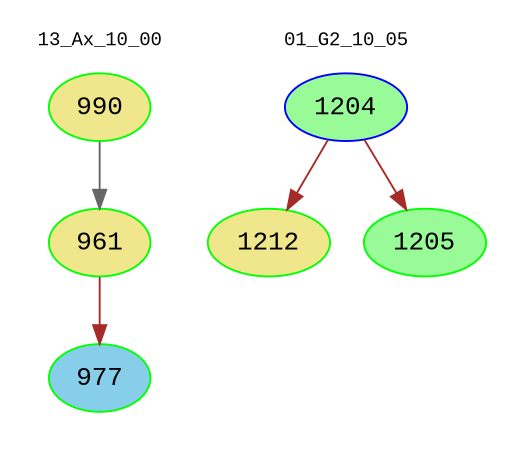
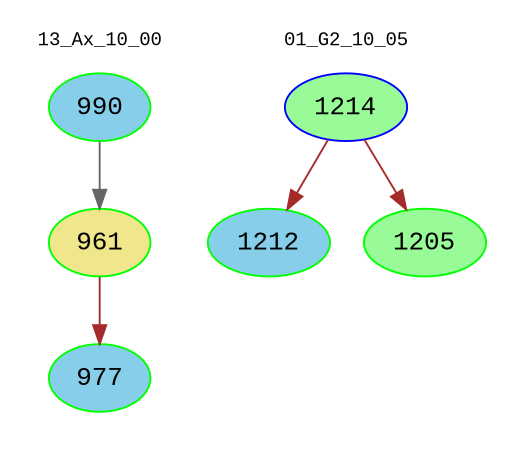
node "990": fillcolor khaki -> skyblue
node "1204": label "1204" -> "1214"
node "1212": fillcolor khaki -> skyblue
